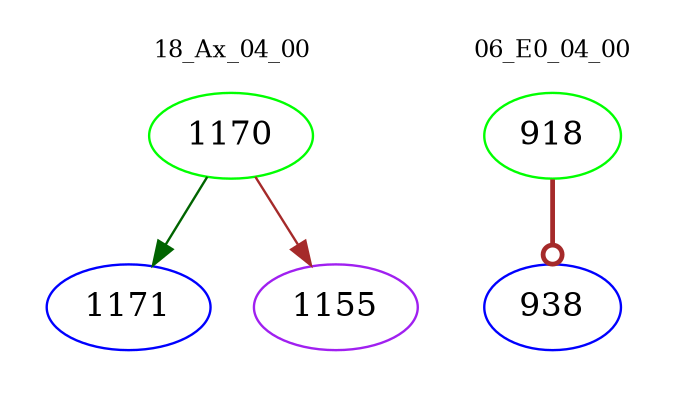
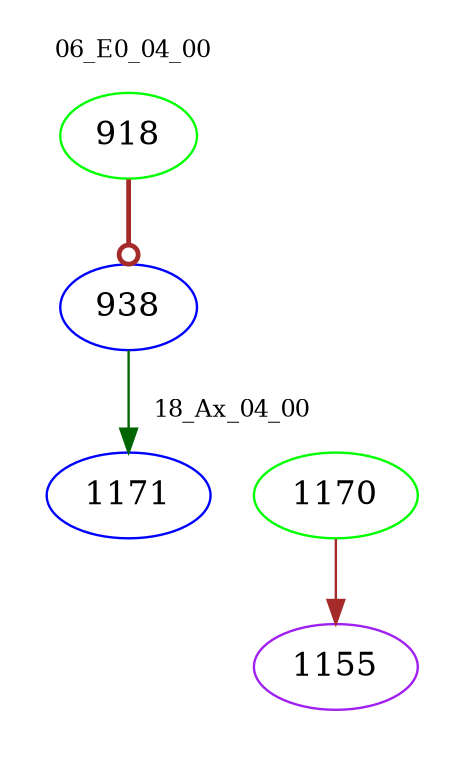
edge "1170" -> "1171": now "938" -> "1171"
